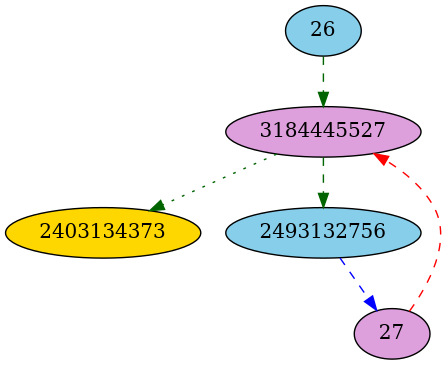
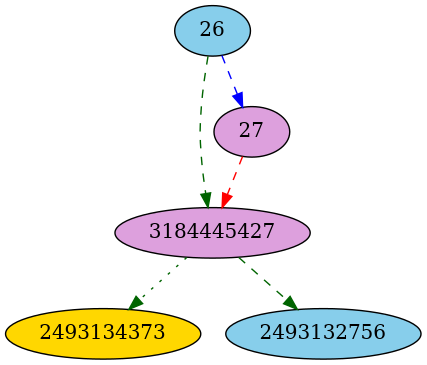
node "3184445527": label "3184445527" -> "3184445427"
node "2403134373": label "2403134373" -> "2493134373"
edge "2493132756" -> "27": now "26" -> "27"
